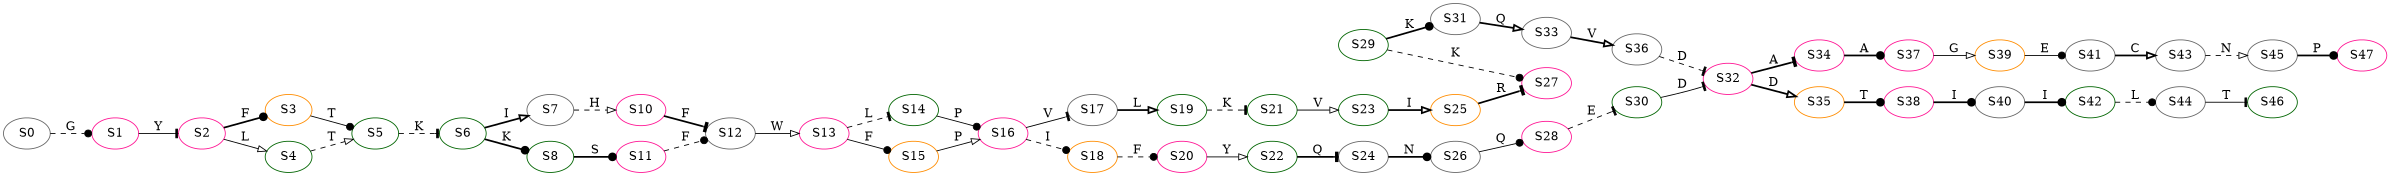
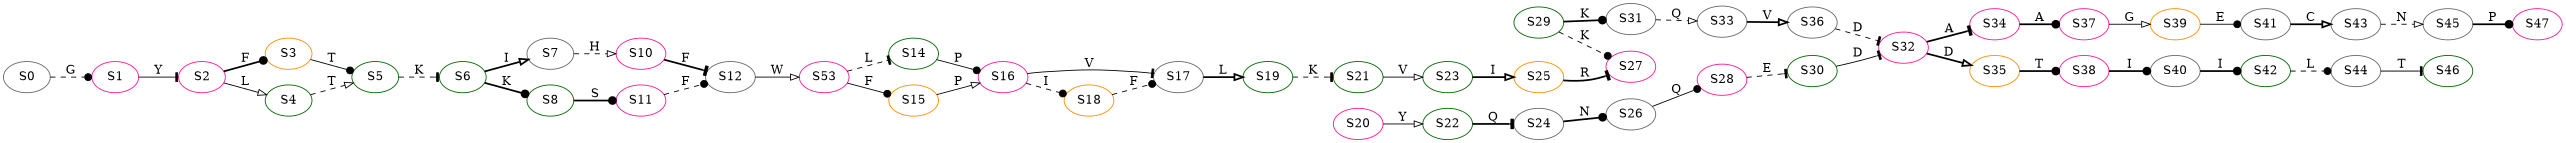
edge "S31" -> "S33": style bold -> dashed
node "S13": label "S13" -> "S53"
edge "S18" -> "S20": now "S18" -> "S17"
